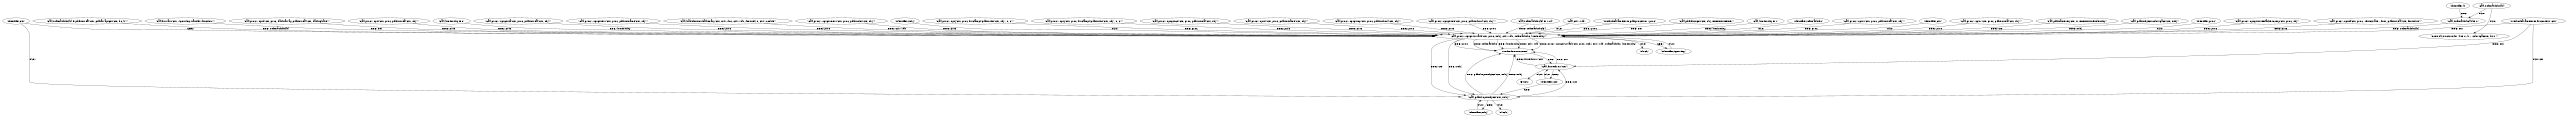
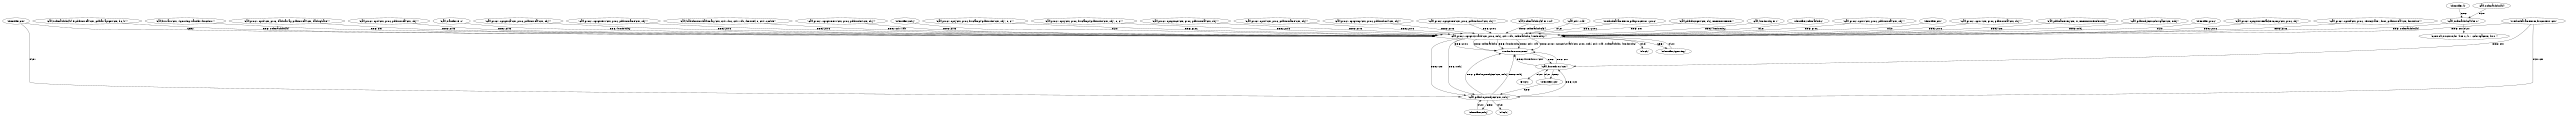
node "(Call,luminosity = 0)": label "(Call,luminosity = 0)" -> "(Call,transfer = 0)"
edge "(Call,softmask_bc[k])" -> "(ControlStructure,for (k = 0; k < colorspace_n; k++))": now "(Call,softmask_bc[k] = 0)" -> "(ControlStructure,for (k = 0; k < colorspace_n; k++))"
